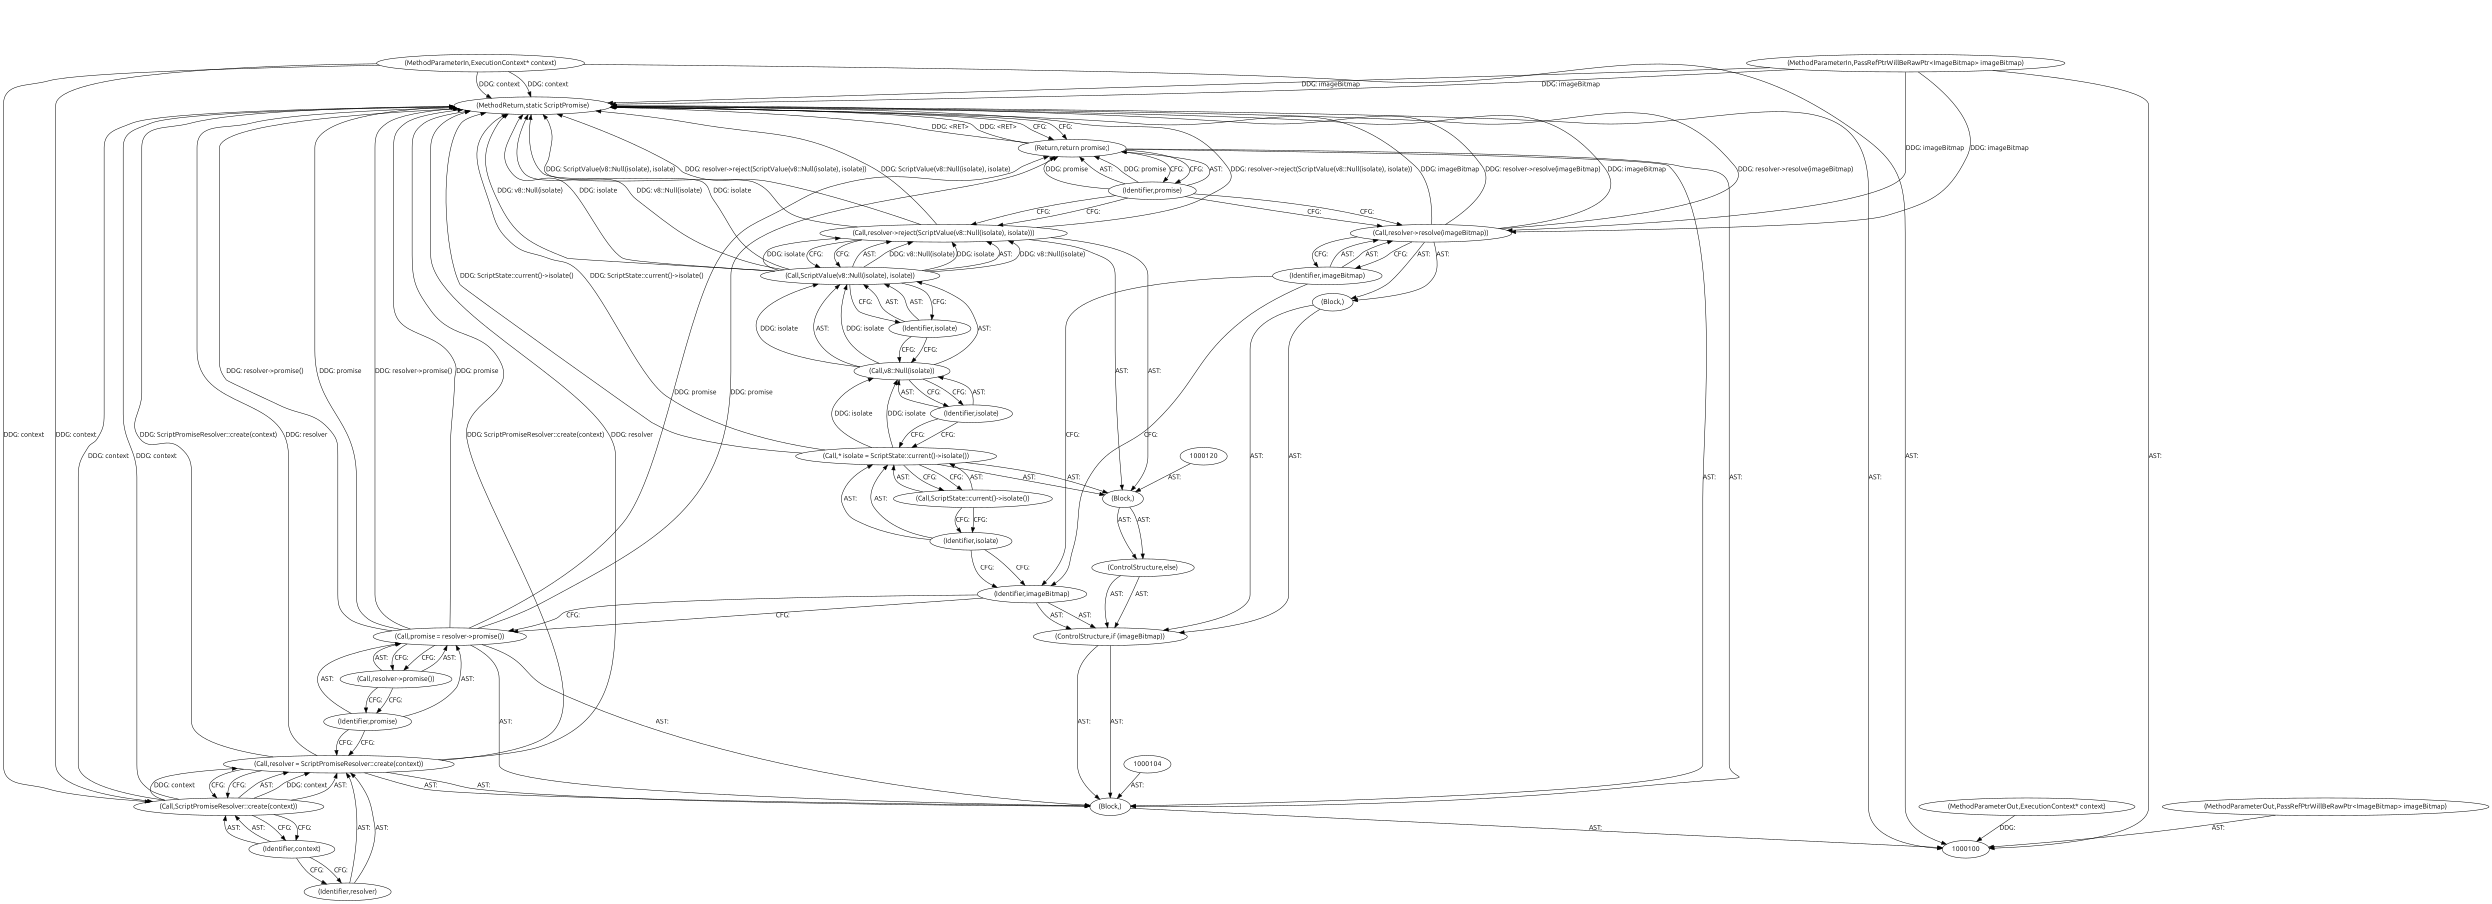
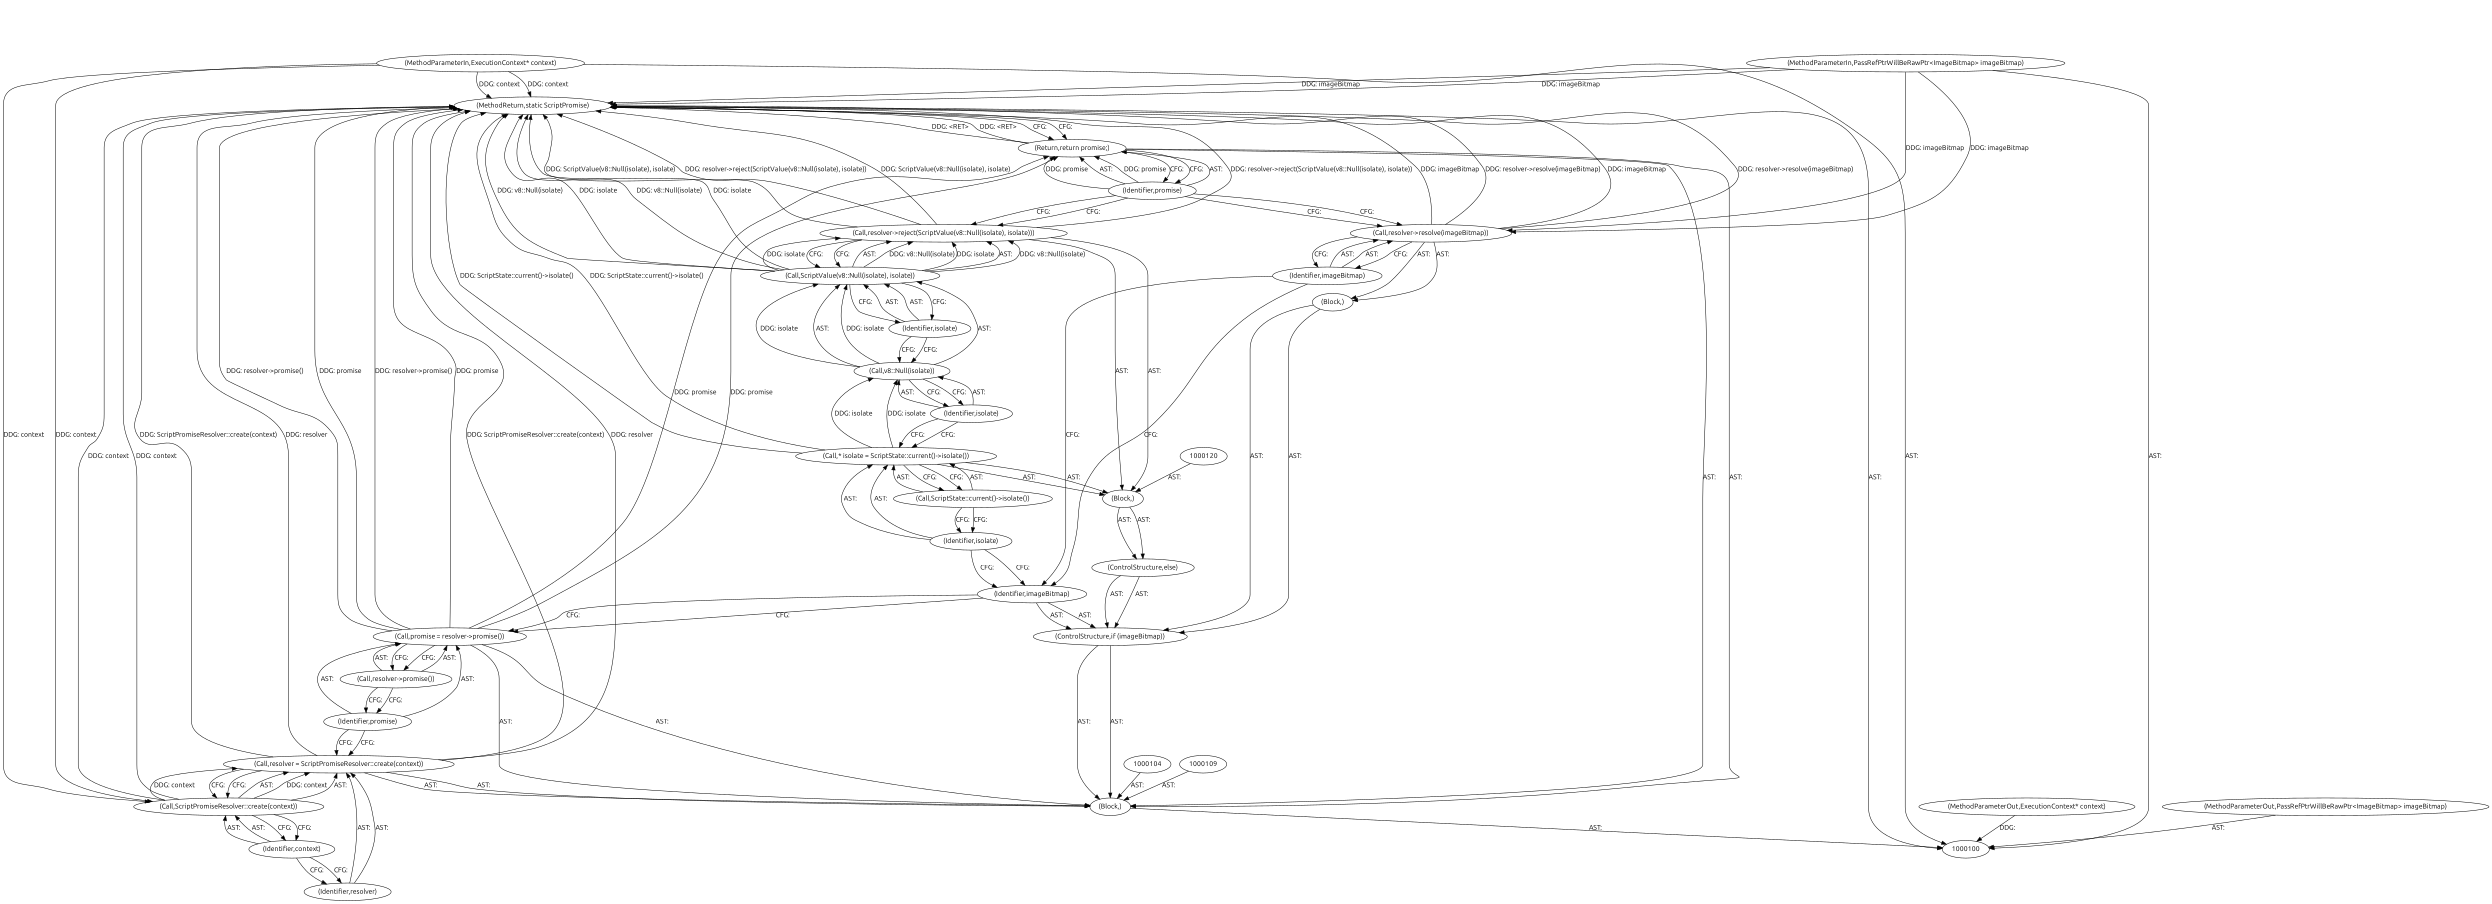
node "1000109": added
